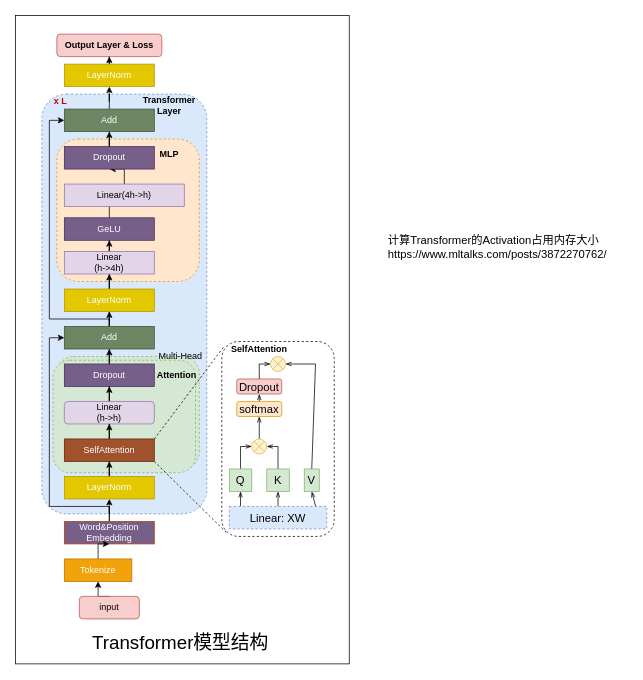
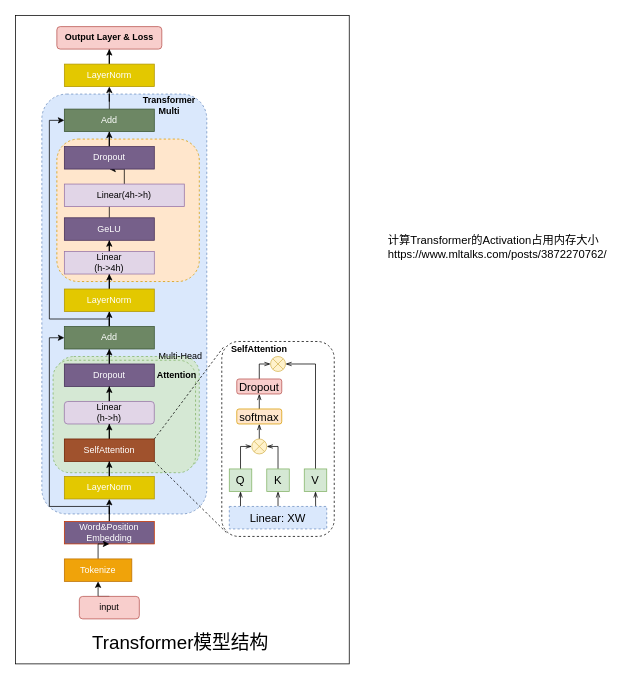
node "Output Layer & Loss": moved (109, 45) -> (109, 38)
node "x L": removed
node "Transformer Layer": label "Transformer Layer" -> "Transformer Multi"
node "MLP": removed
node "softmax": moved (259, 409) -> (259, 417)
node "V": size 15x23 -> 23x23
